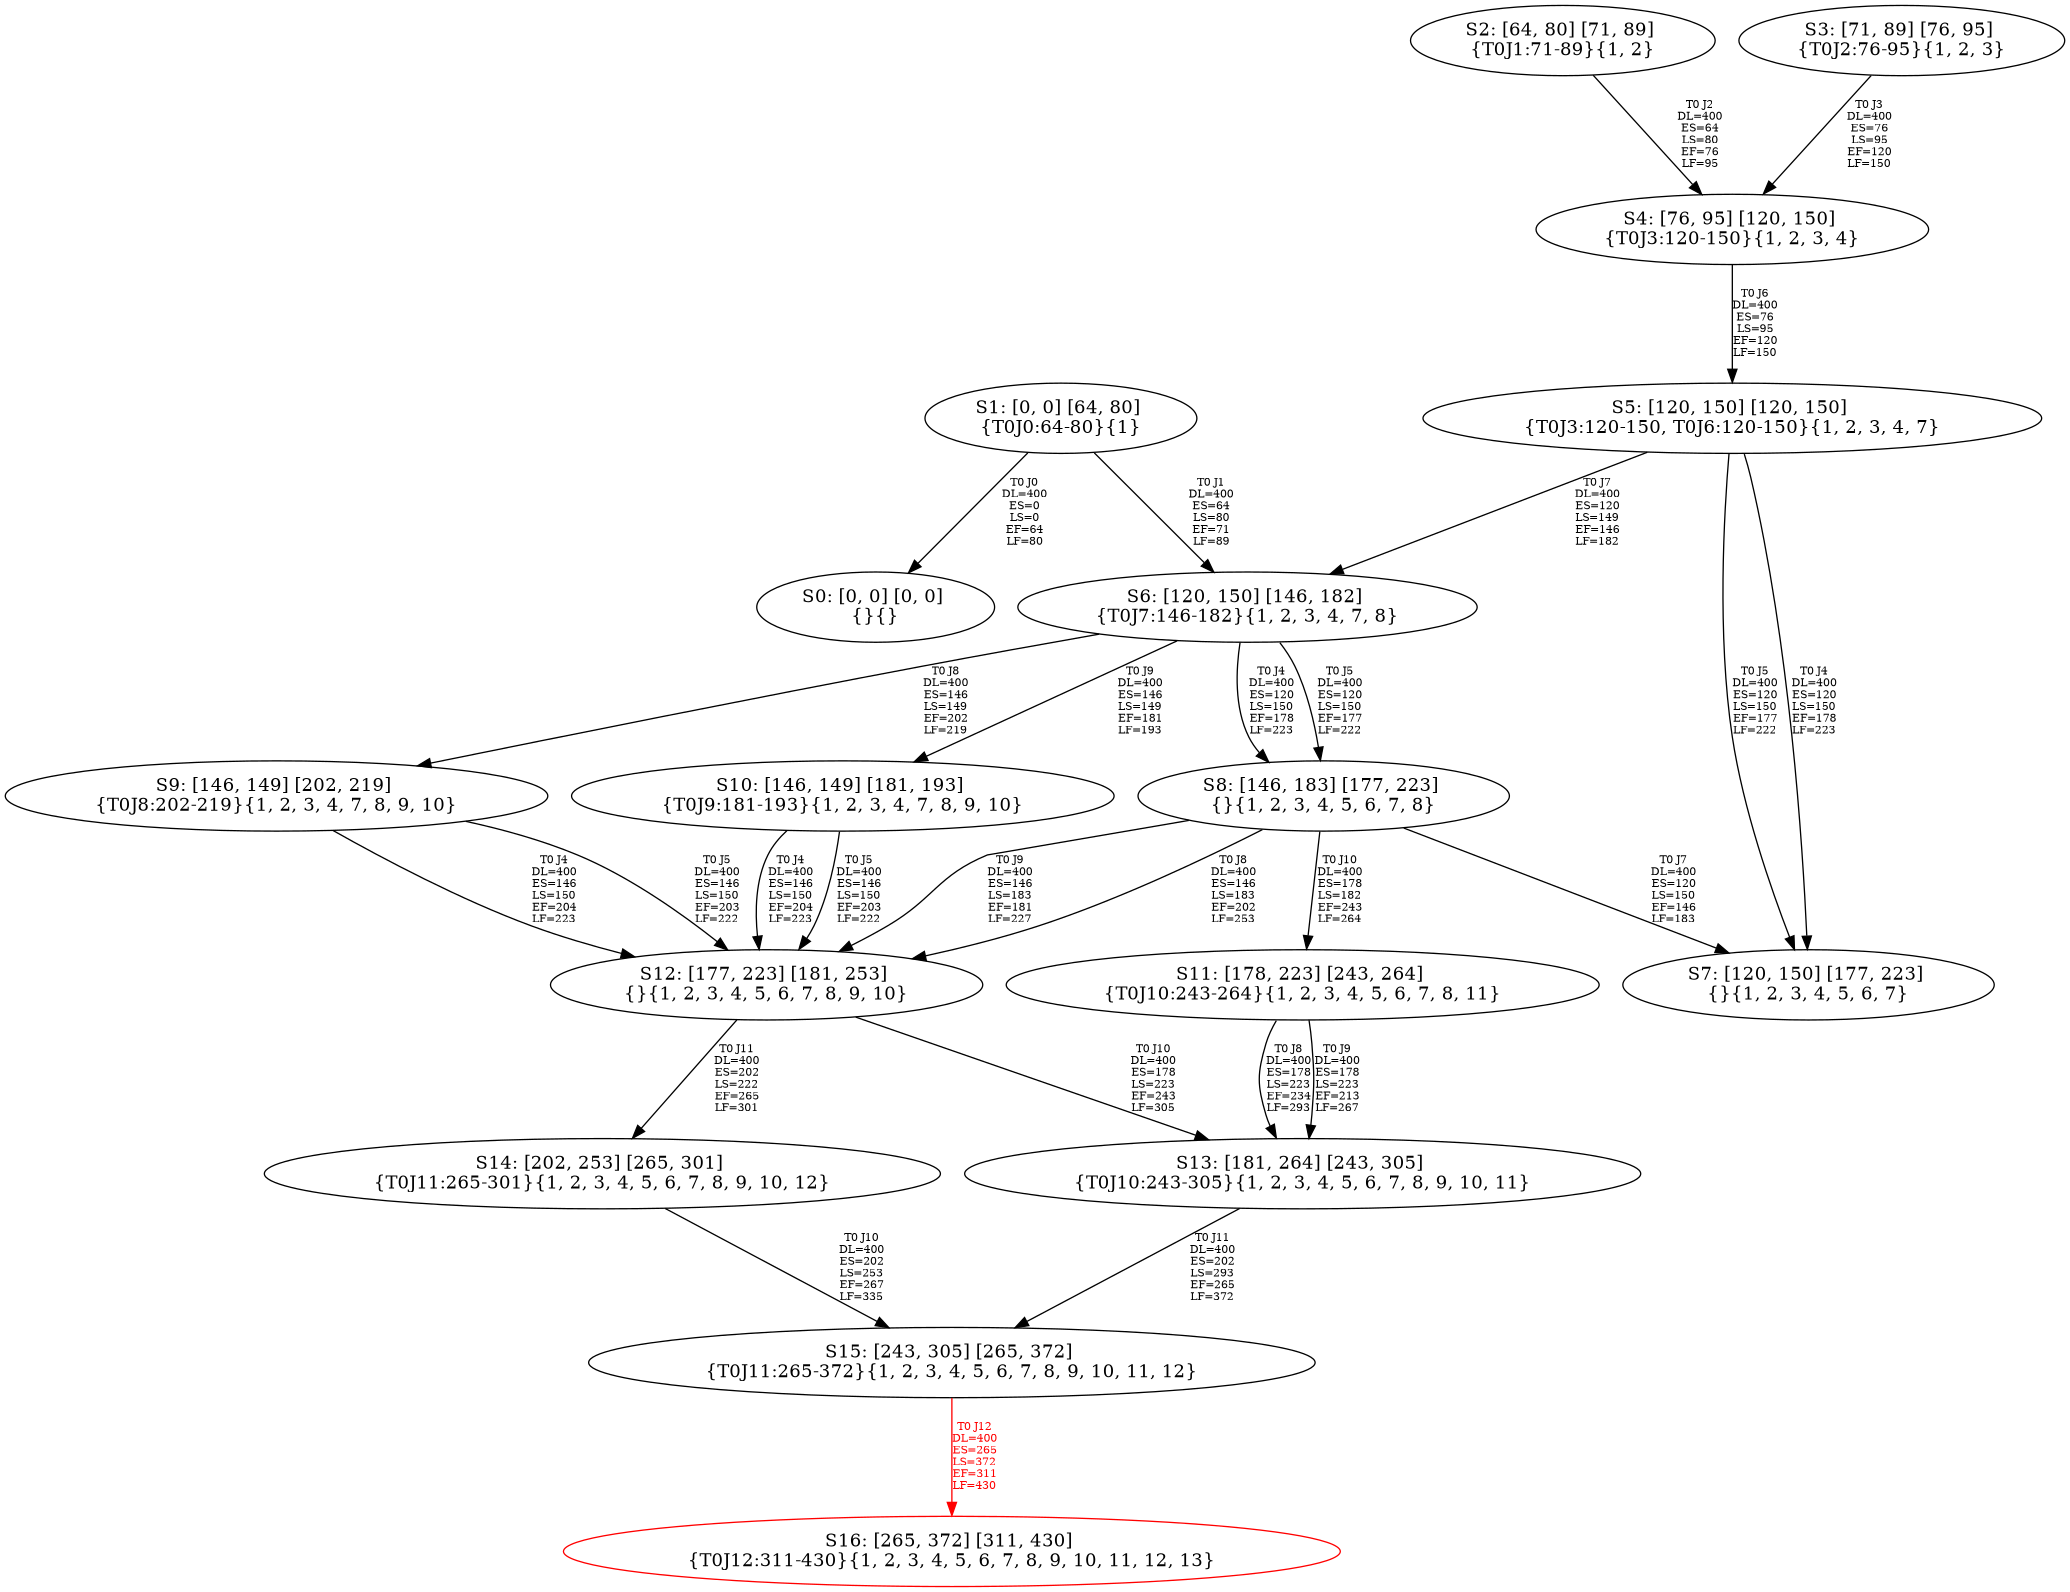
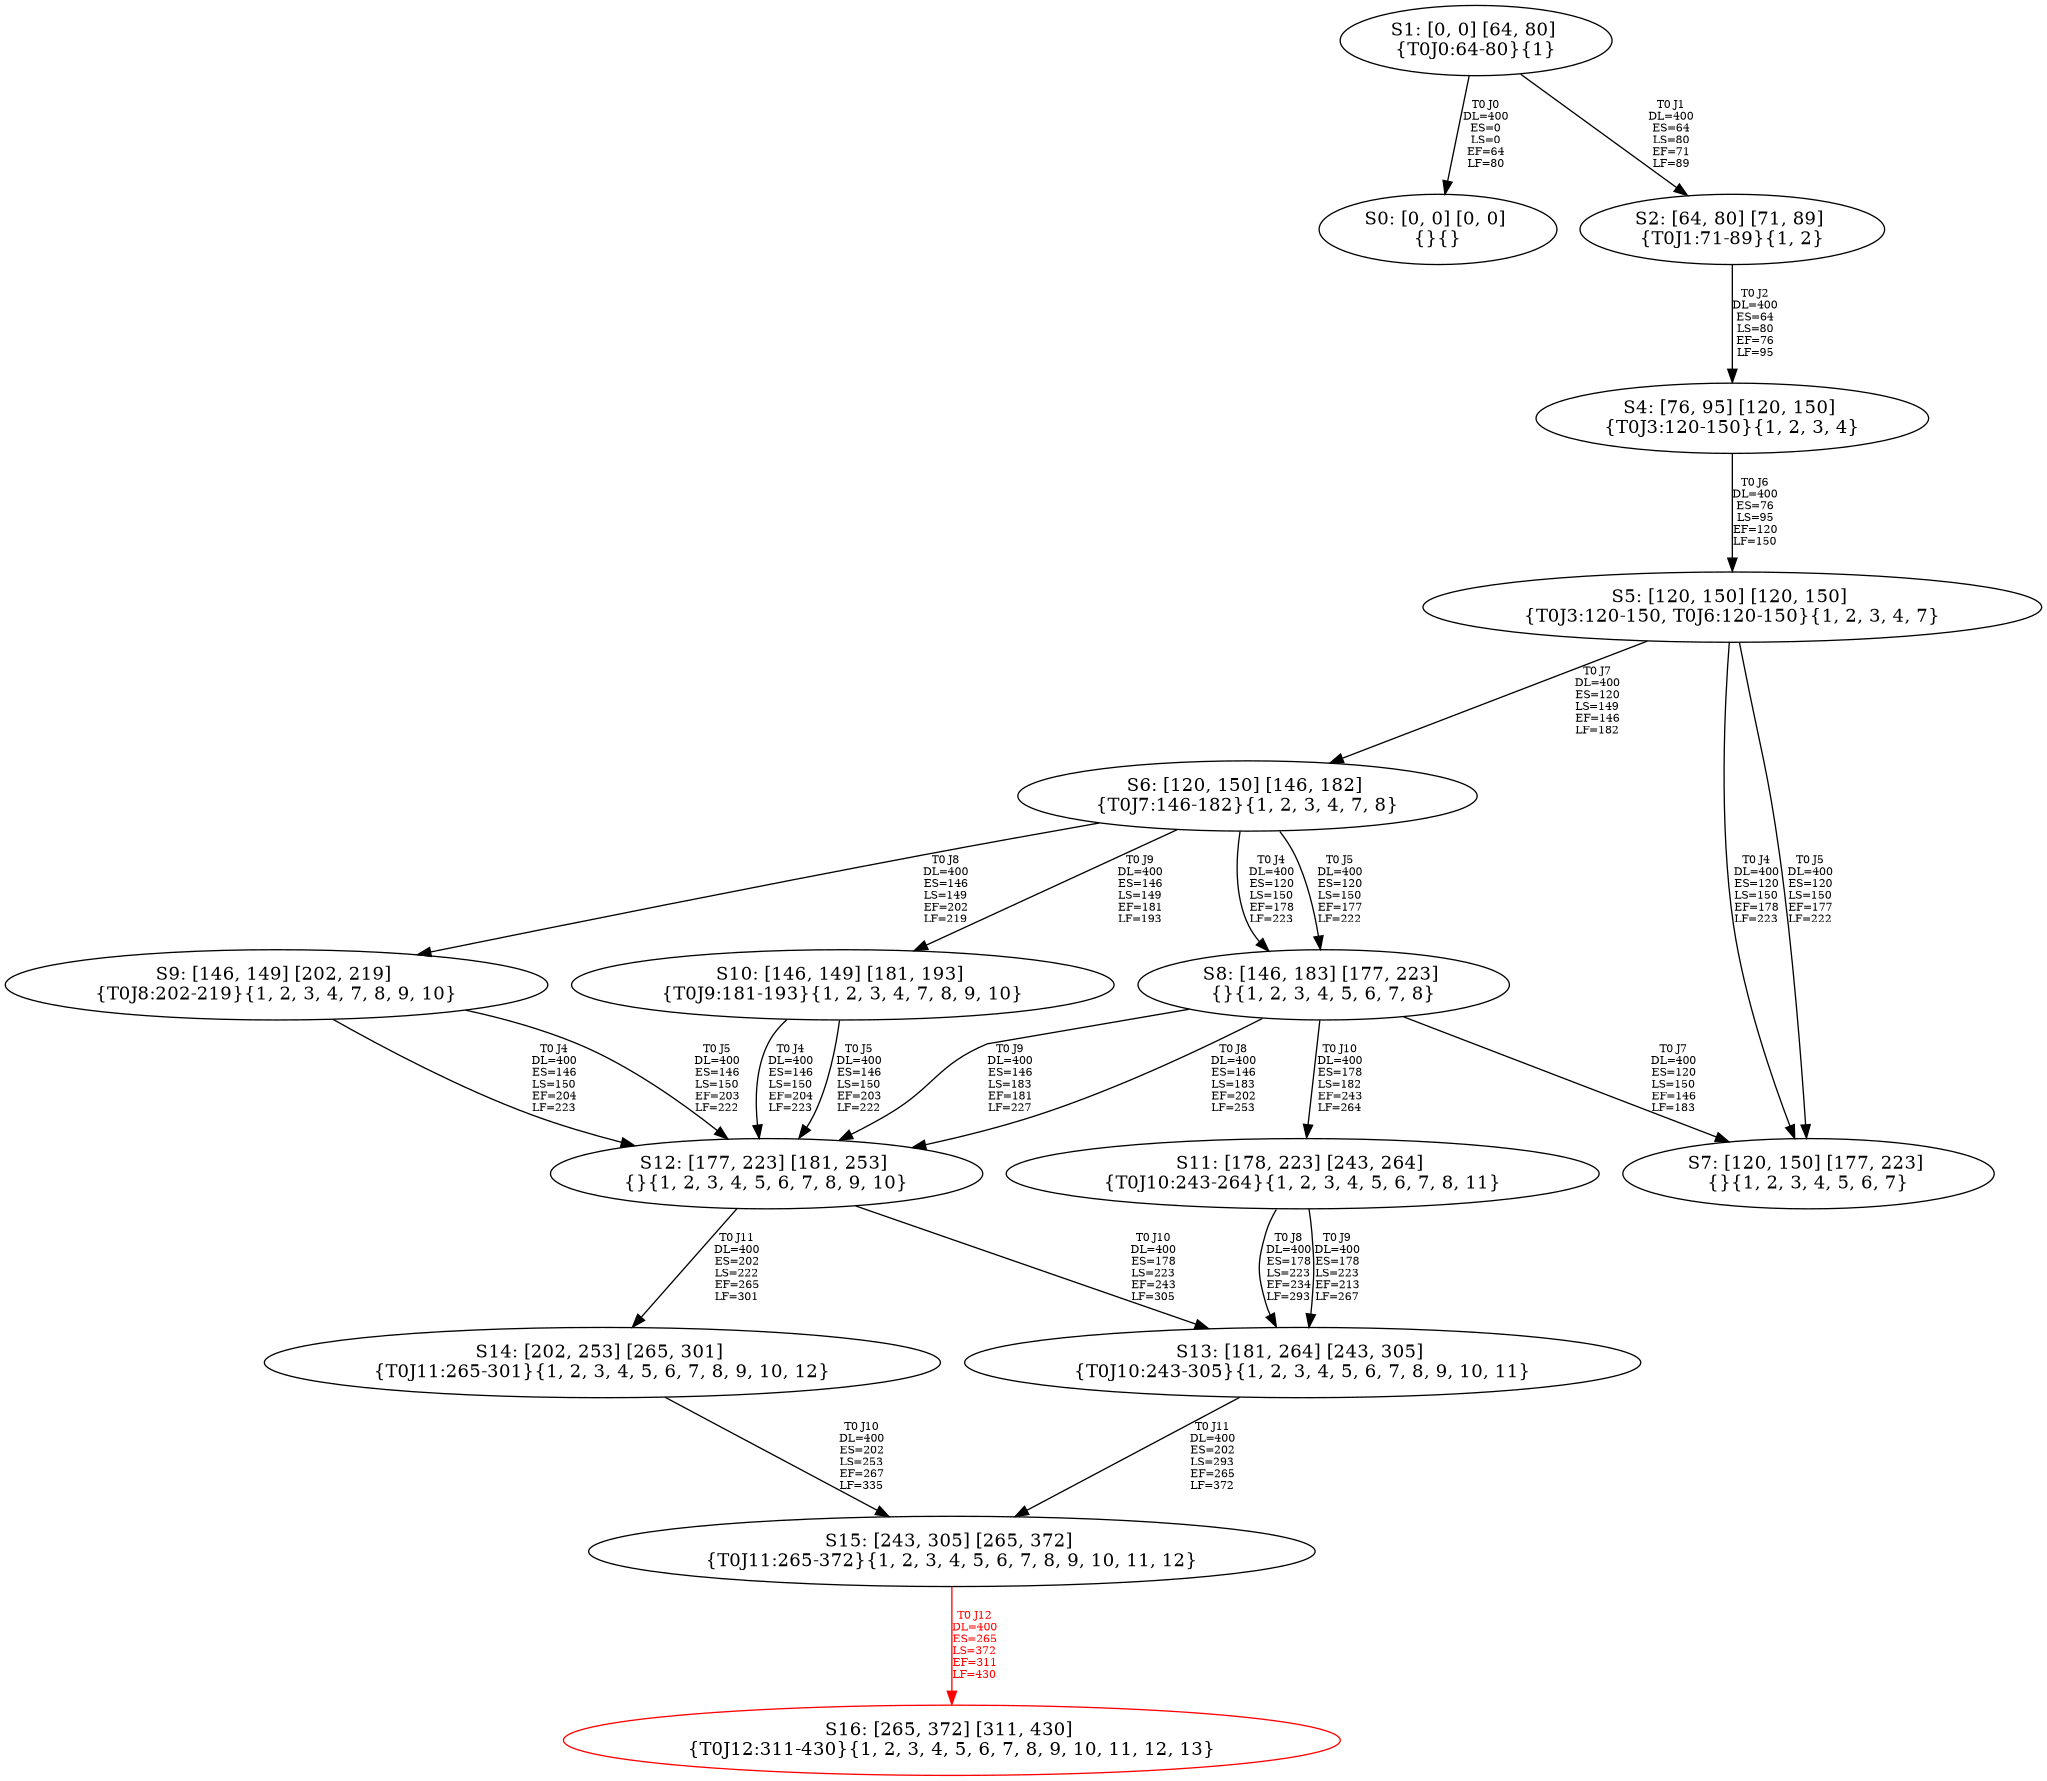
node "S3: [71, 89] [76, 95] {T0J2:76-95}{1, 2, 3}": removed
edge "S1: [0, 0] [64, 80] {T0J0:64-80}{1}" -> "S6: [120, 150] [146, 182] {T0J7:146-182}{1, 2, 3, 4, 7, 8}": now "S1: [0, 0] [64, 80] {T0J0:64-80}{1}" -> "S2: [64, 80] [71, 89] {T0J1:71-89}{1, 2}"
